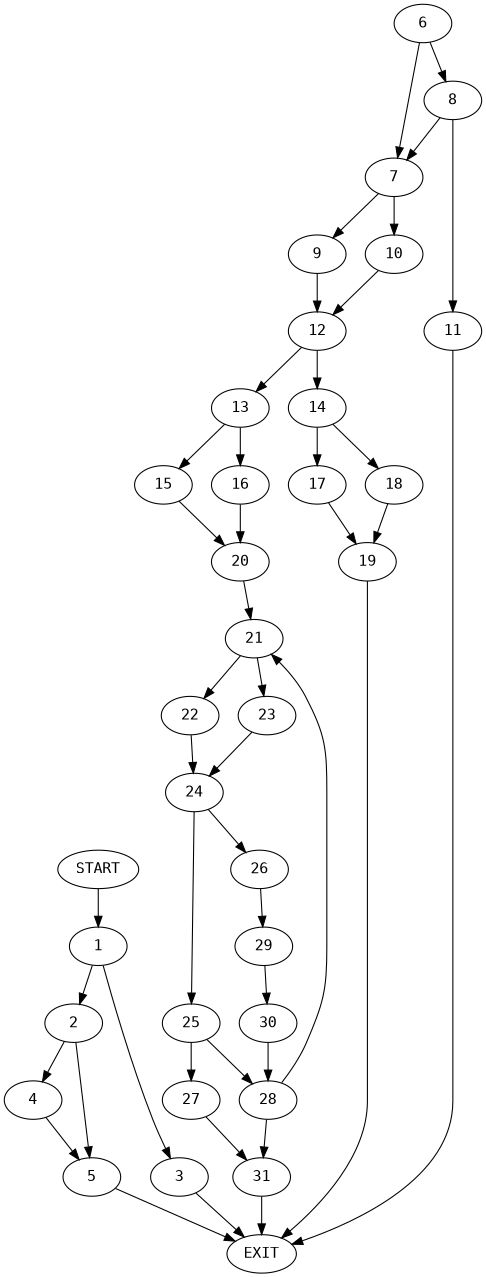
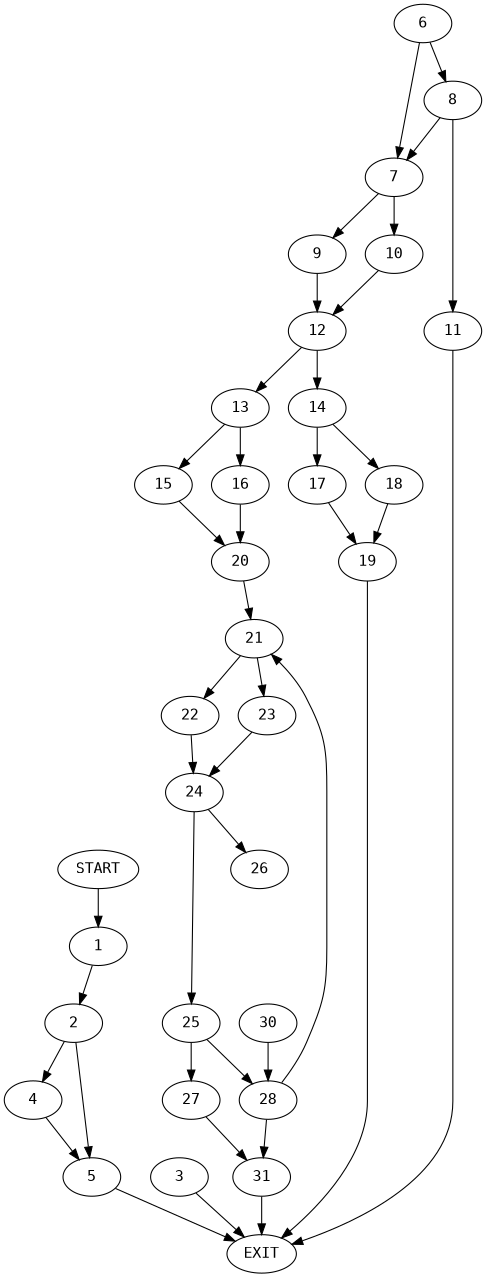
node "29": removed
edge "1" -> "3": removed
